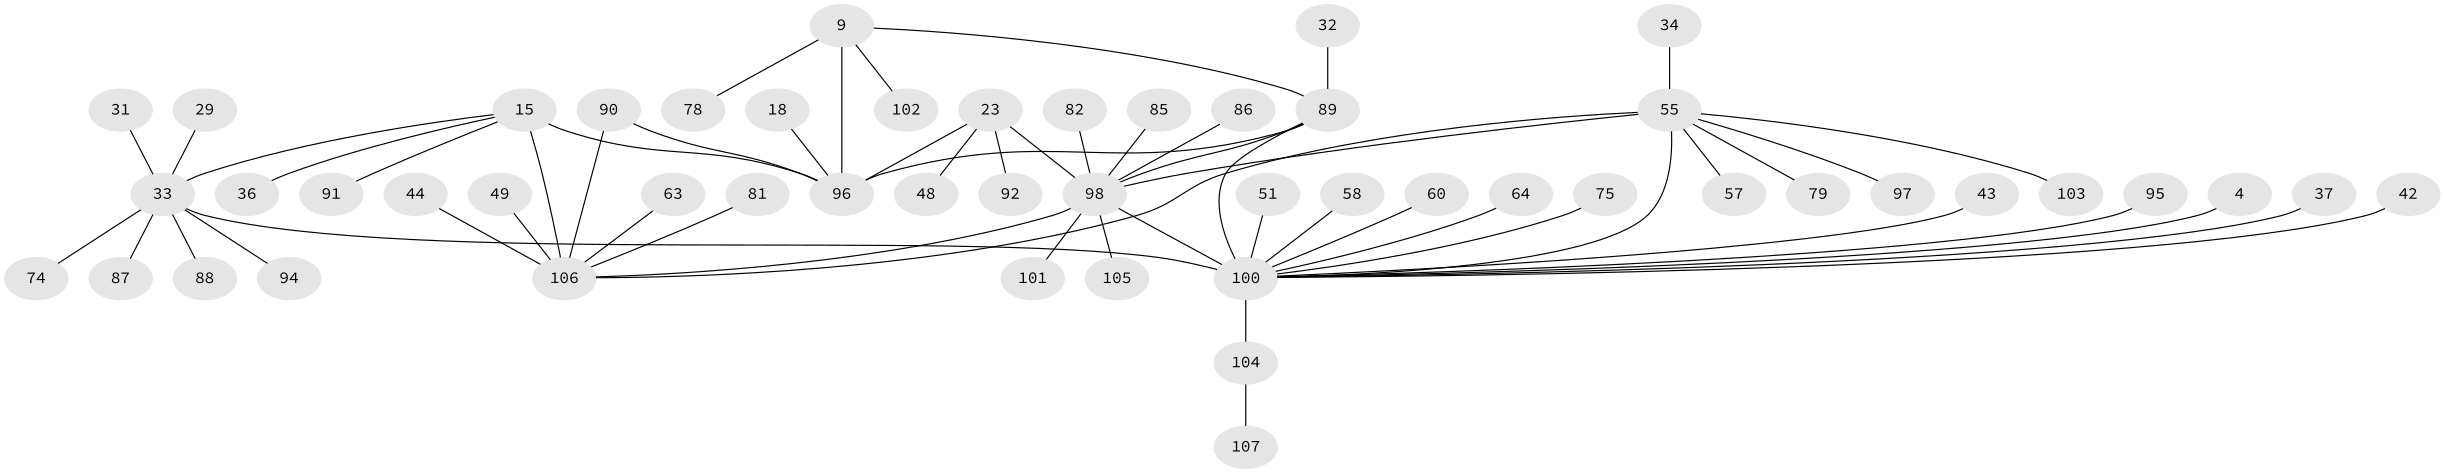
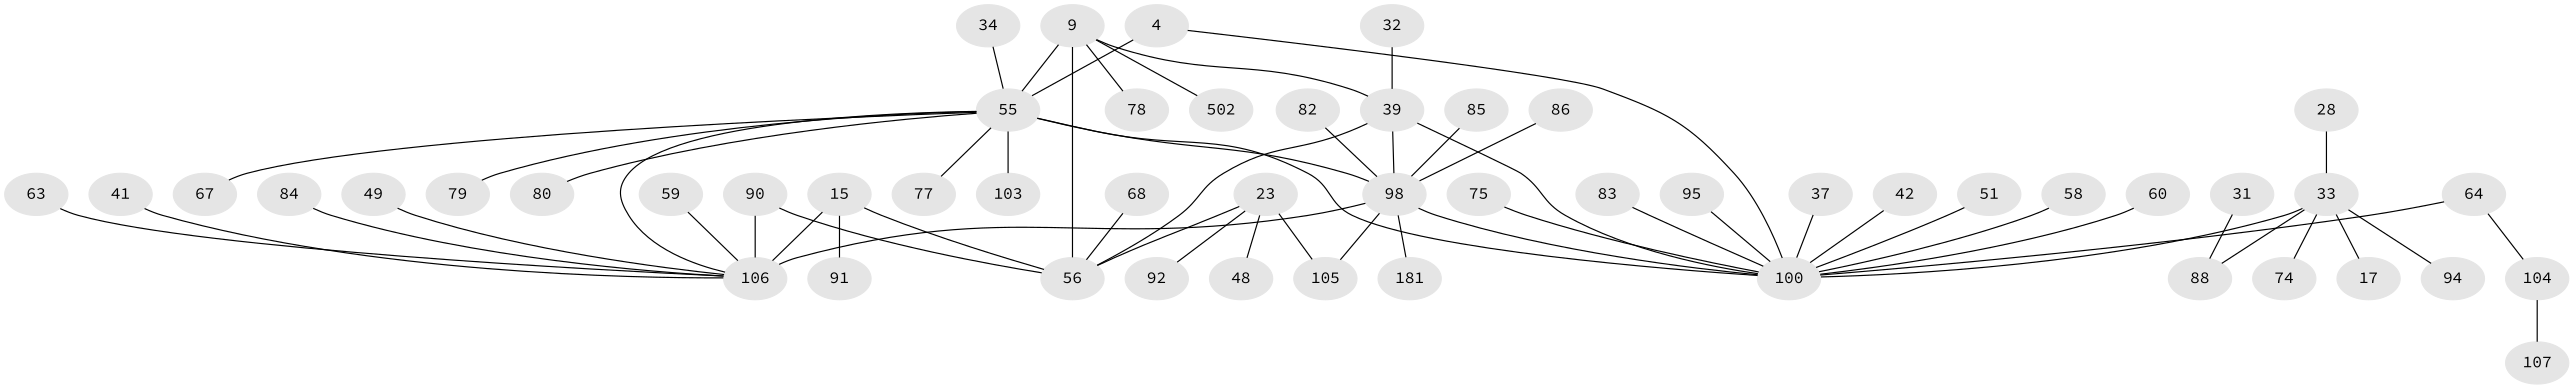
edge "9" -- "55": added
edge "4" -- "55": added
node "29": label "29" -> "28"
node "18": label "18" -> "68"
node "102": label "102" -> "502"
node "89": label "89" -> "39"
edge "15" -- "33": removed
edge "23" -- "98": now "23" -- "105"
edge "31" -- "33": now "31" -- "88"
node "36": removed
node "44": label "44" -> "84"
node "80": added
node "59": added
node "81": label "81" -> "41"
node "96": label "96" -> "56"
node "57": label "57" -> "67"
node "97": label "97" -> "77"
node "43": label "43" -> "83"
node "87": label "87" -> "17"
node "101": label "101" -> "181"
edge "100" -- "104": now "64" -- "104"
